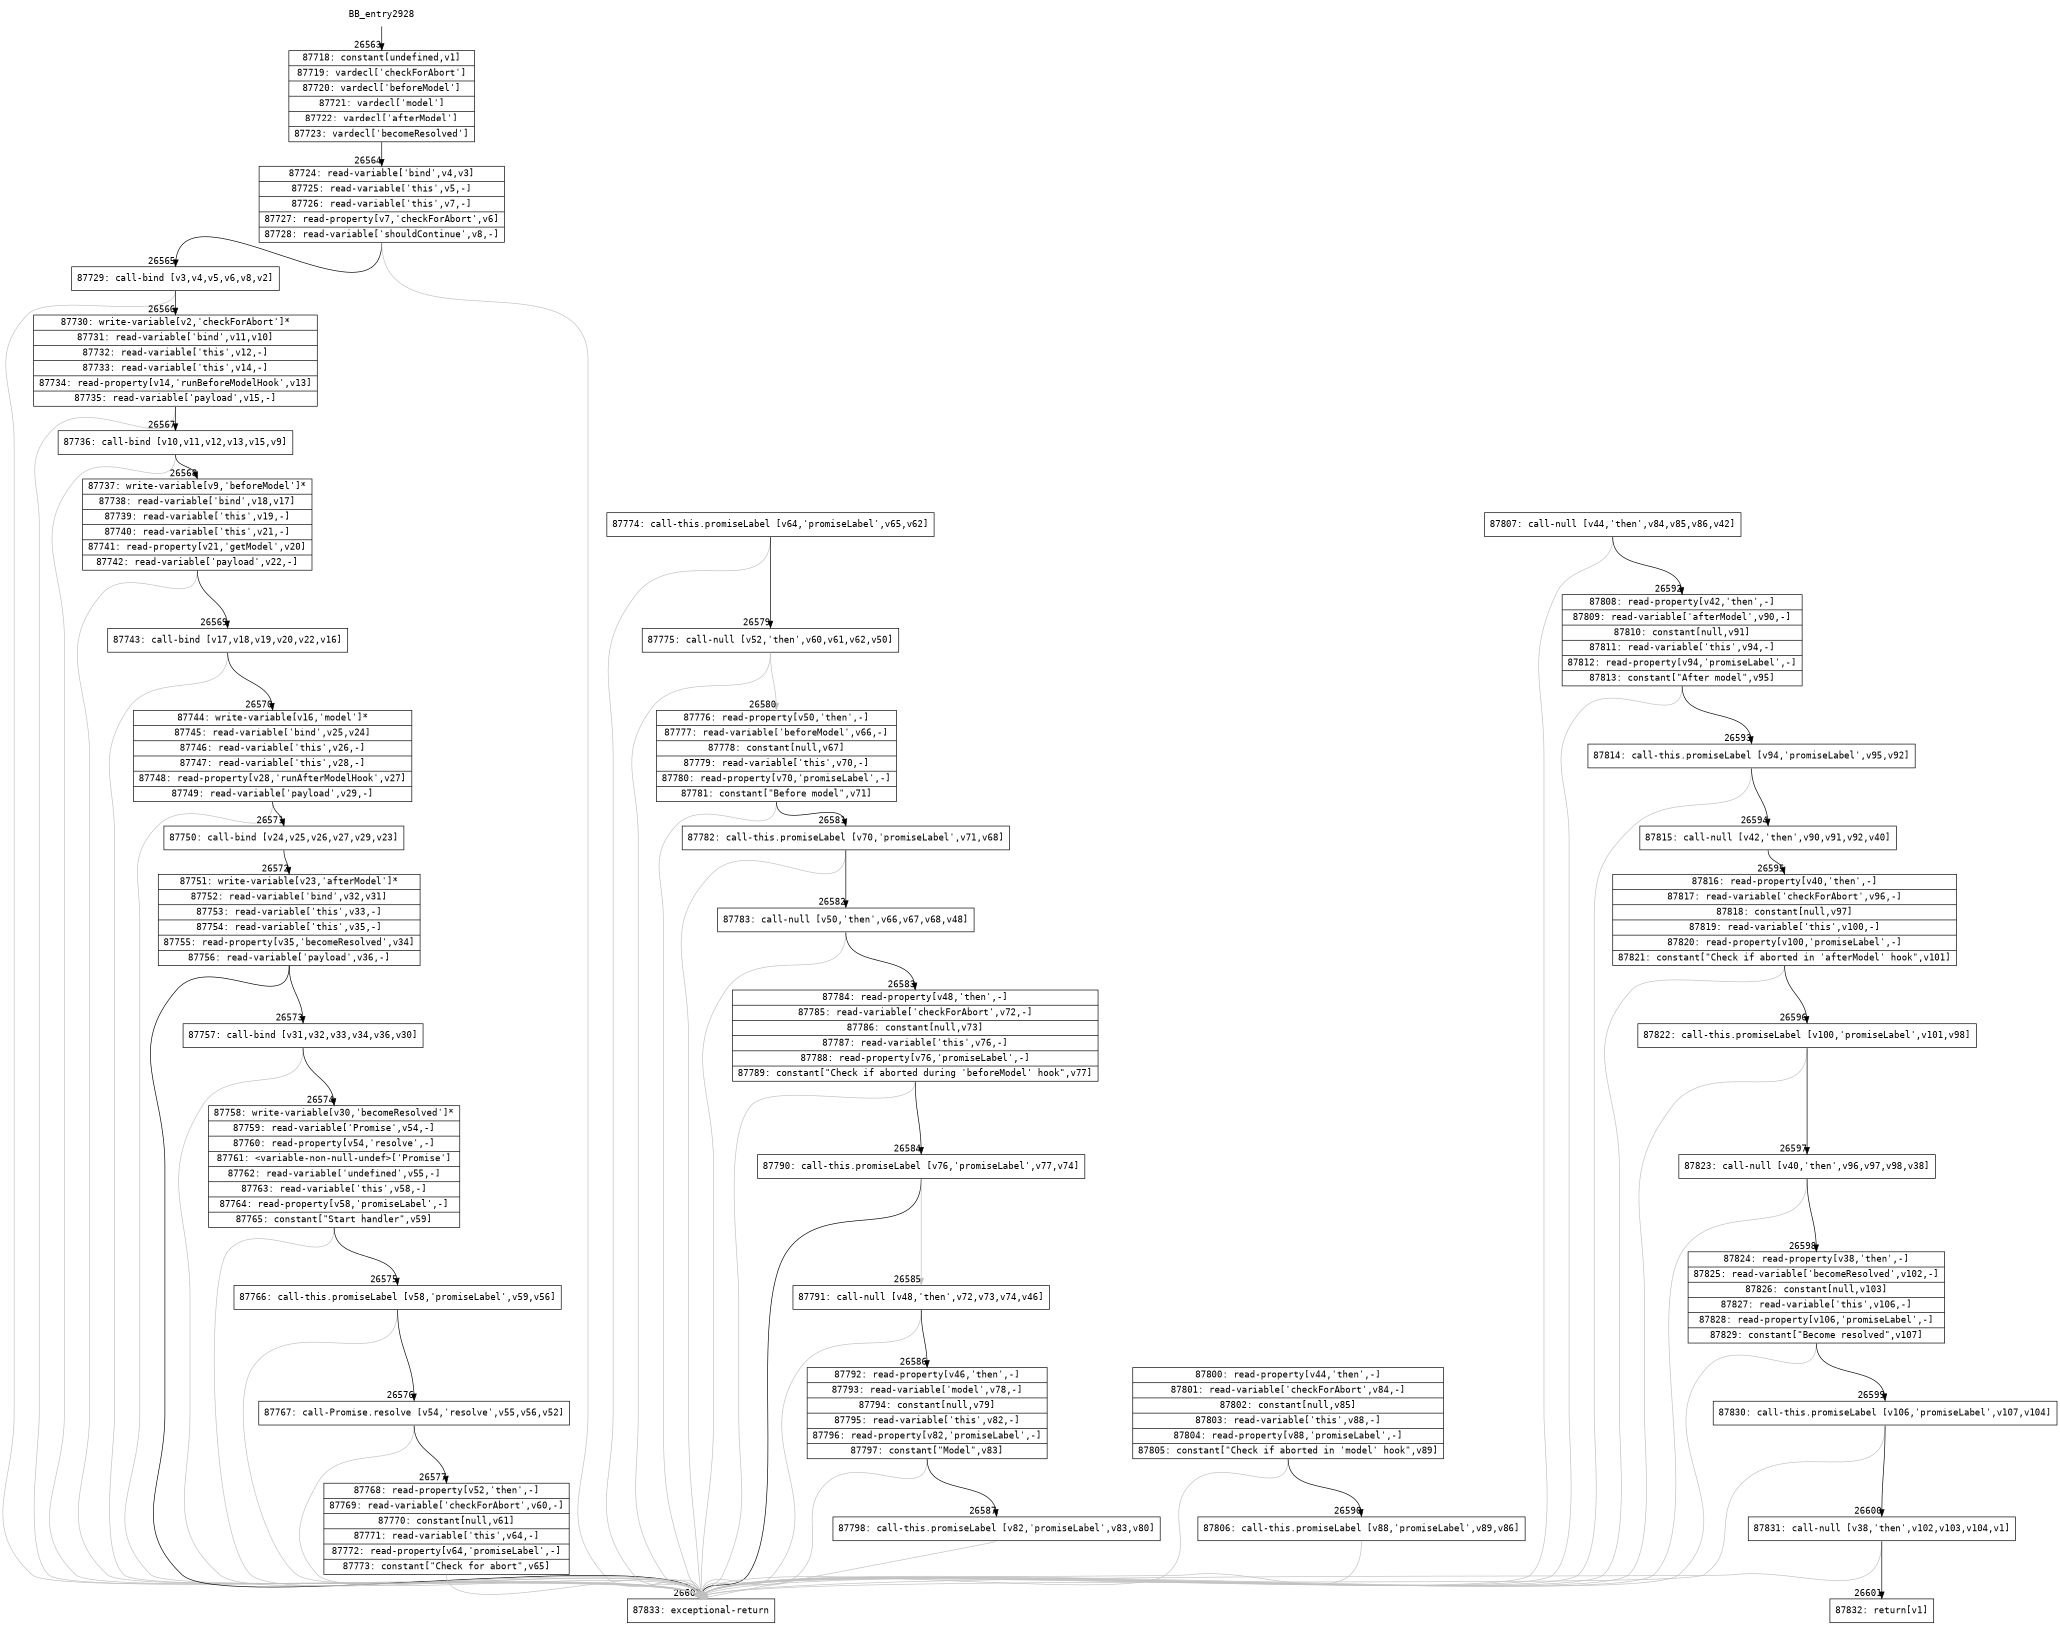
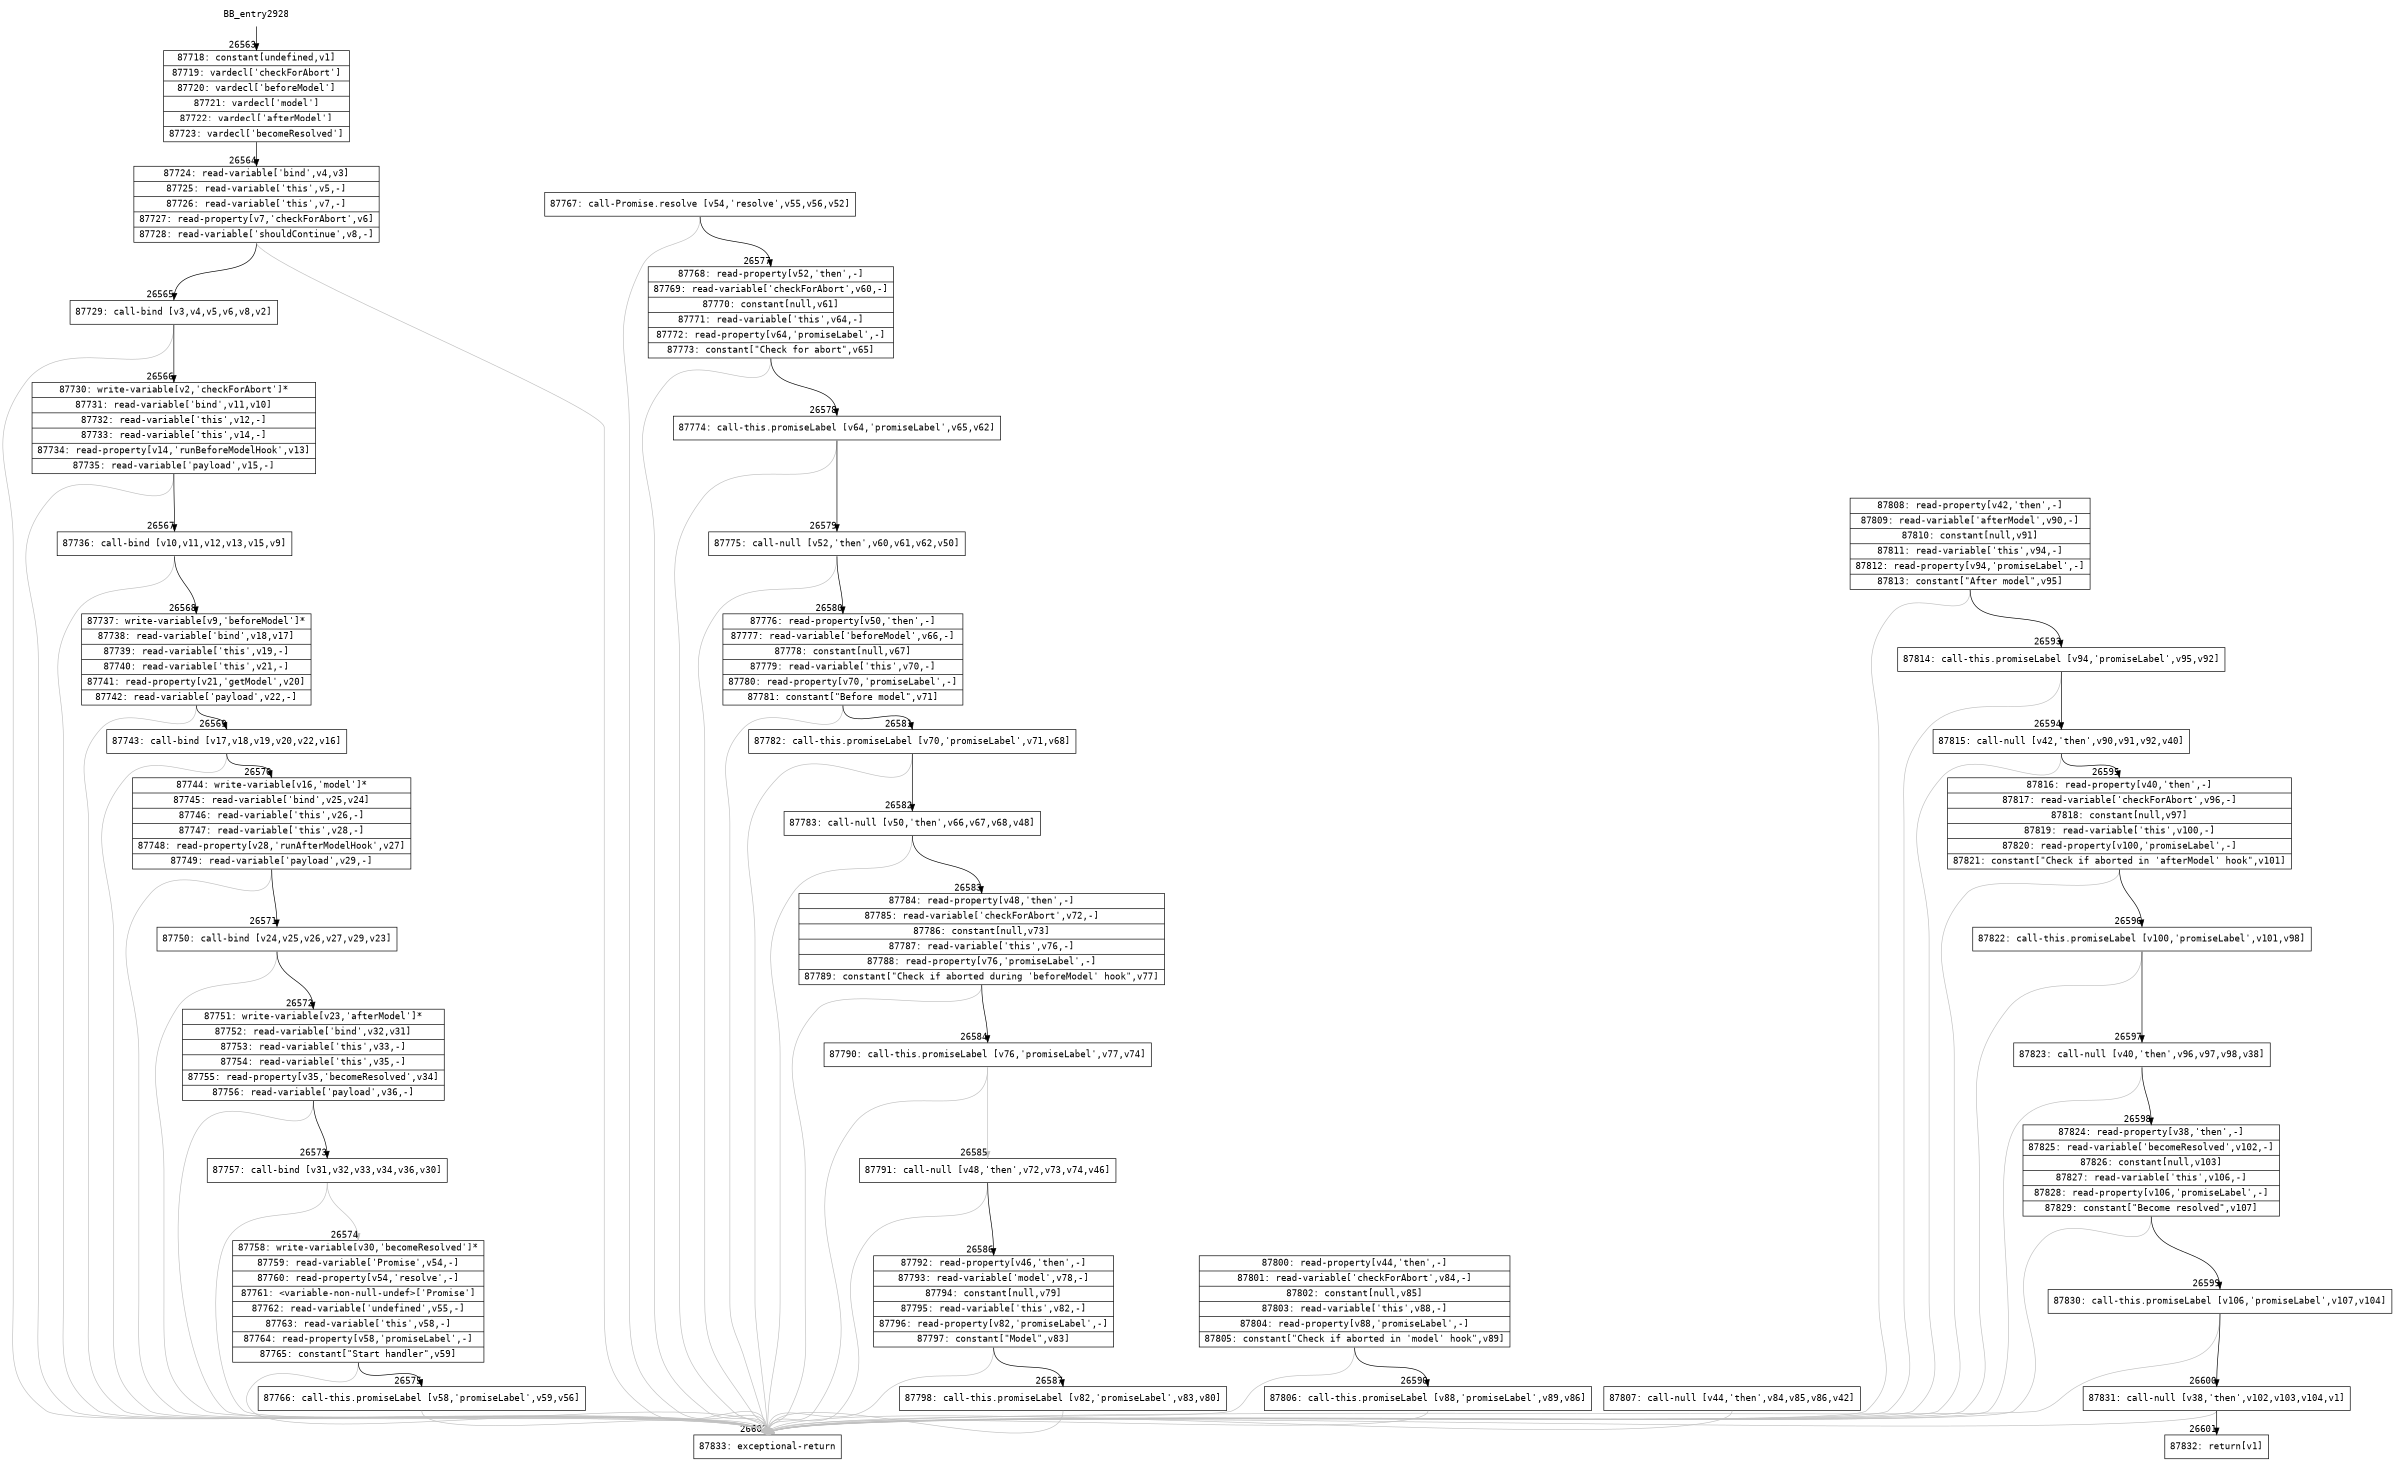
edge "87768: read-property[v52,'then',-]" -> "87774: call-this.promiseLabel [v64,'promiseLabel',v65,v62]": added
edge "87807: call-null [v44,'then',v84,v85,v86,v42]" -> "87808: read-property[v42,'then',-]": removed
edge "87775: call-null [v52,'then',v60,v61,v62,v50]" -> "87776: read-property[v50,'then',-]": color gray -> black
edge "87757: call-bind [v31,v32,v33,v34,v36,v30]" -> "87758: write-variable[v30,'becomeResolved']*": color black -> gray
edge "87766: call-this.promiseLabel [v58,'promiseLabel',v59,v56]" -> "87767: call-Promise.resolve [v54,'resolve',v55,v56,v52]": removed
edge "87790: call-this.promiseLabel [v76,'promiseLabel',v77,v74]" -> "87833: exceptional-return": color black -> gray
edge "87815: call-null [v42,'then',v90,v91,v92,v40]" -> "87833: exceptional-return": added
edge "87750: call-bind [v24,v25,v26,v27,v29,v23]" -> "87833: exceptional-return": added
edge "87751: write-variable[v23,'afterModel']*" -> "87833: exceptional-return": color black -> gray
